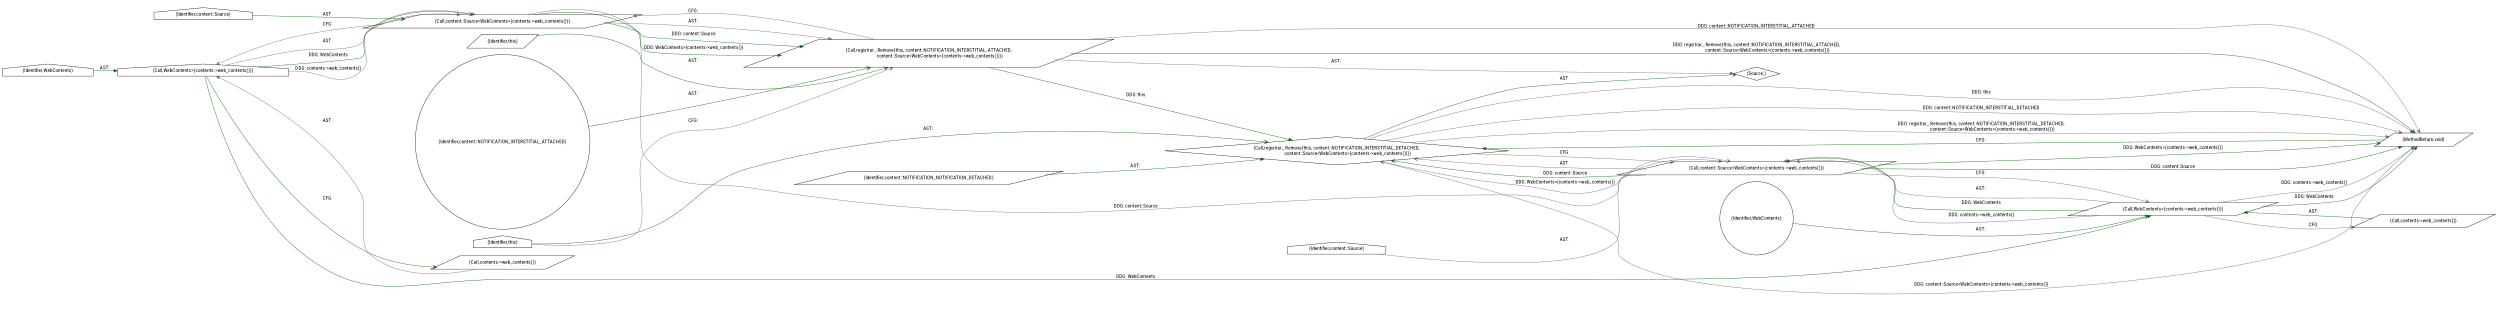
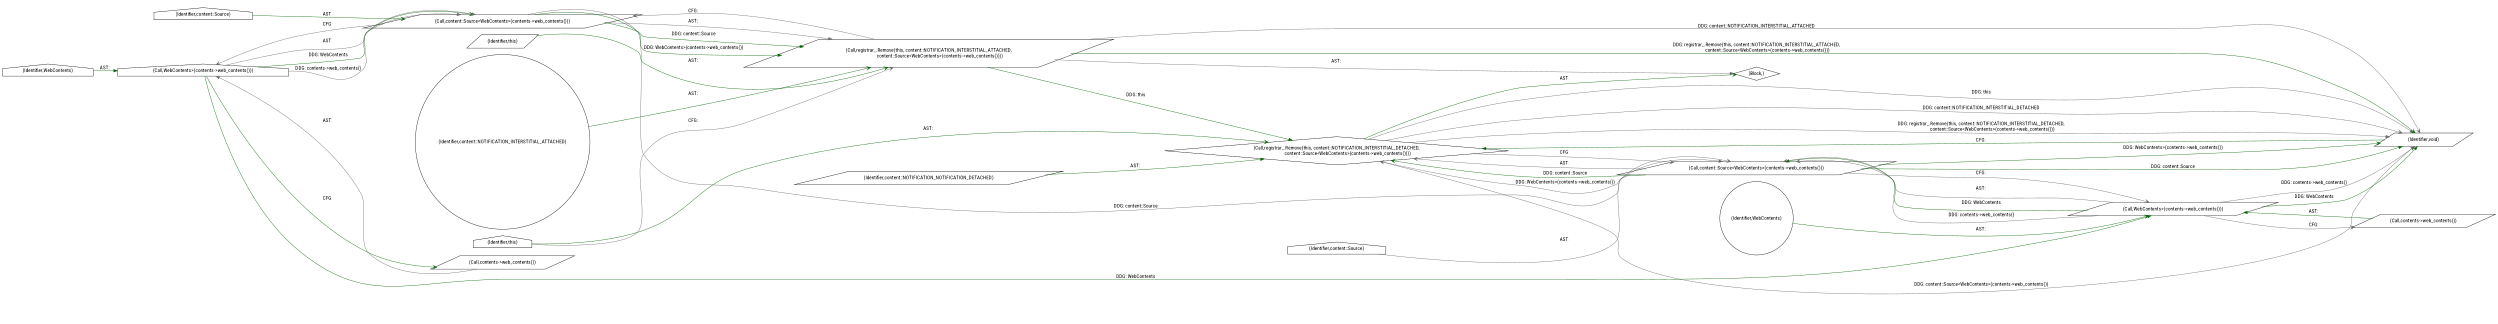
node "(Source,)": label "(Source,)" -> "(Block,)"
node "(MethodReturn,void)": label "(MethodReturn,void)" -> "(Identifier,void)"
